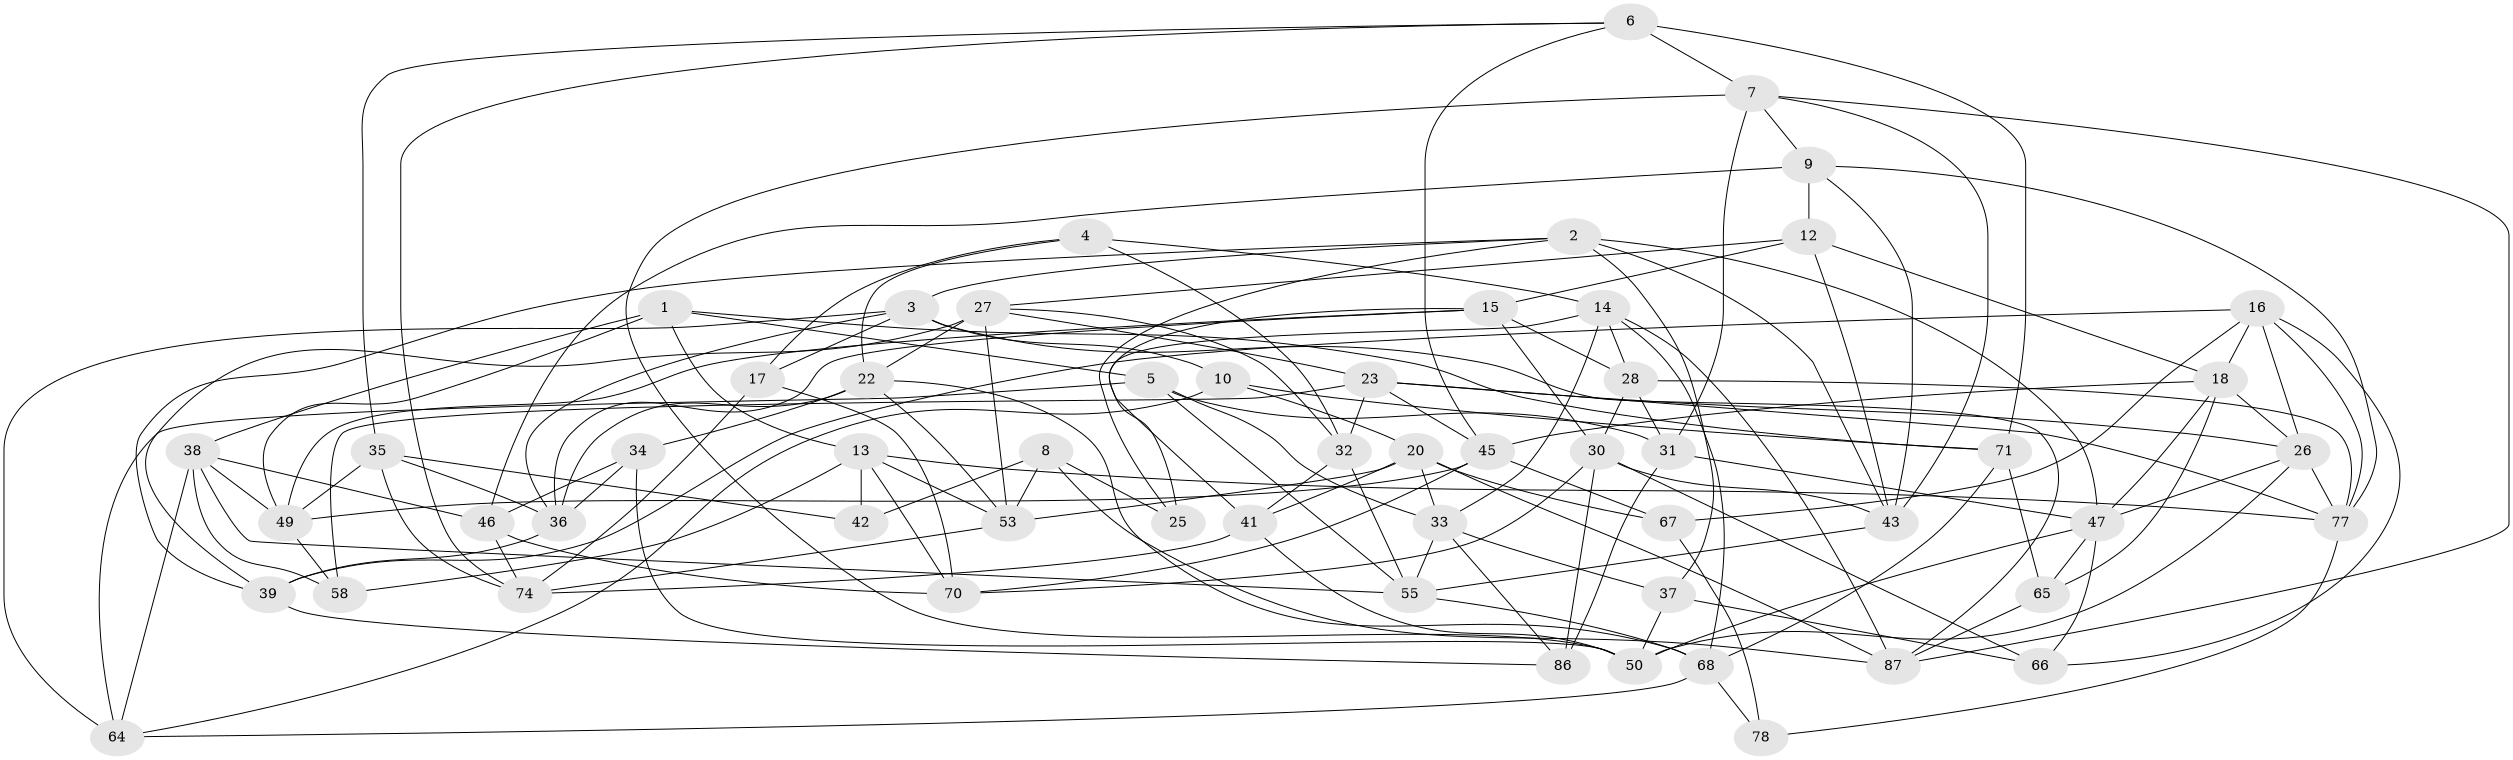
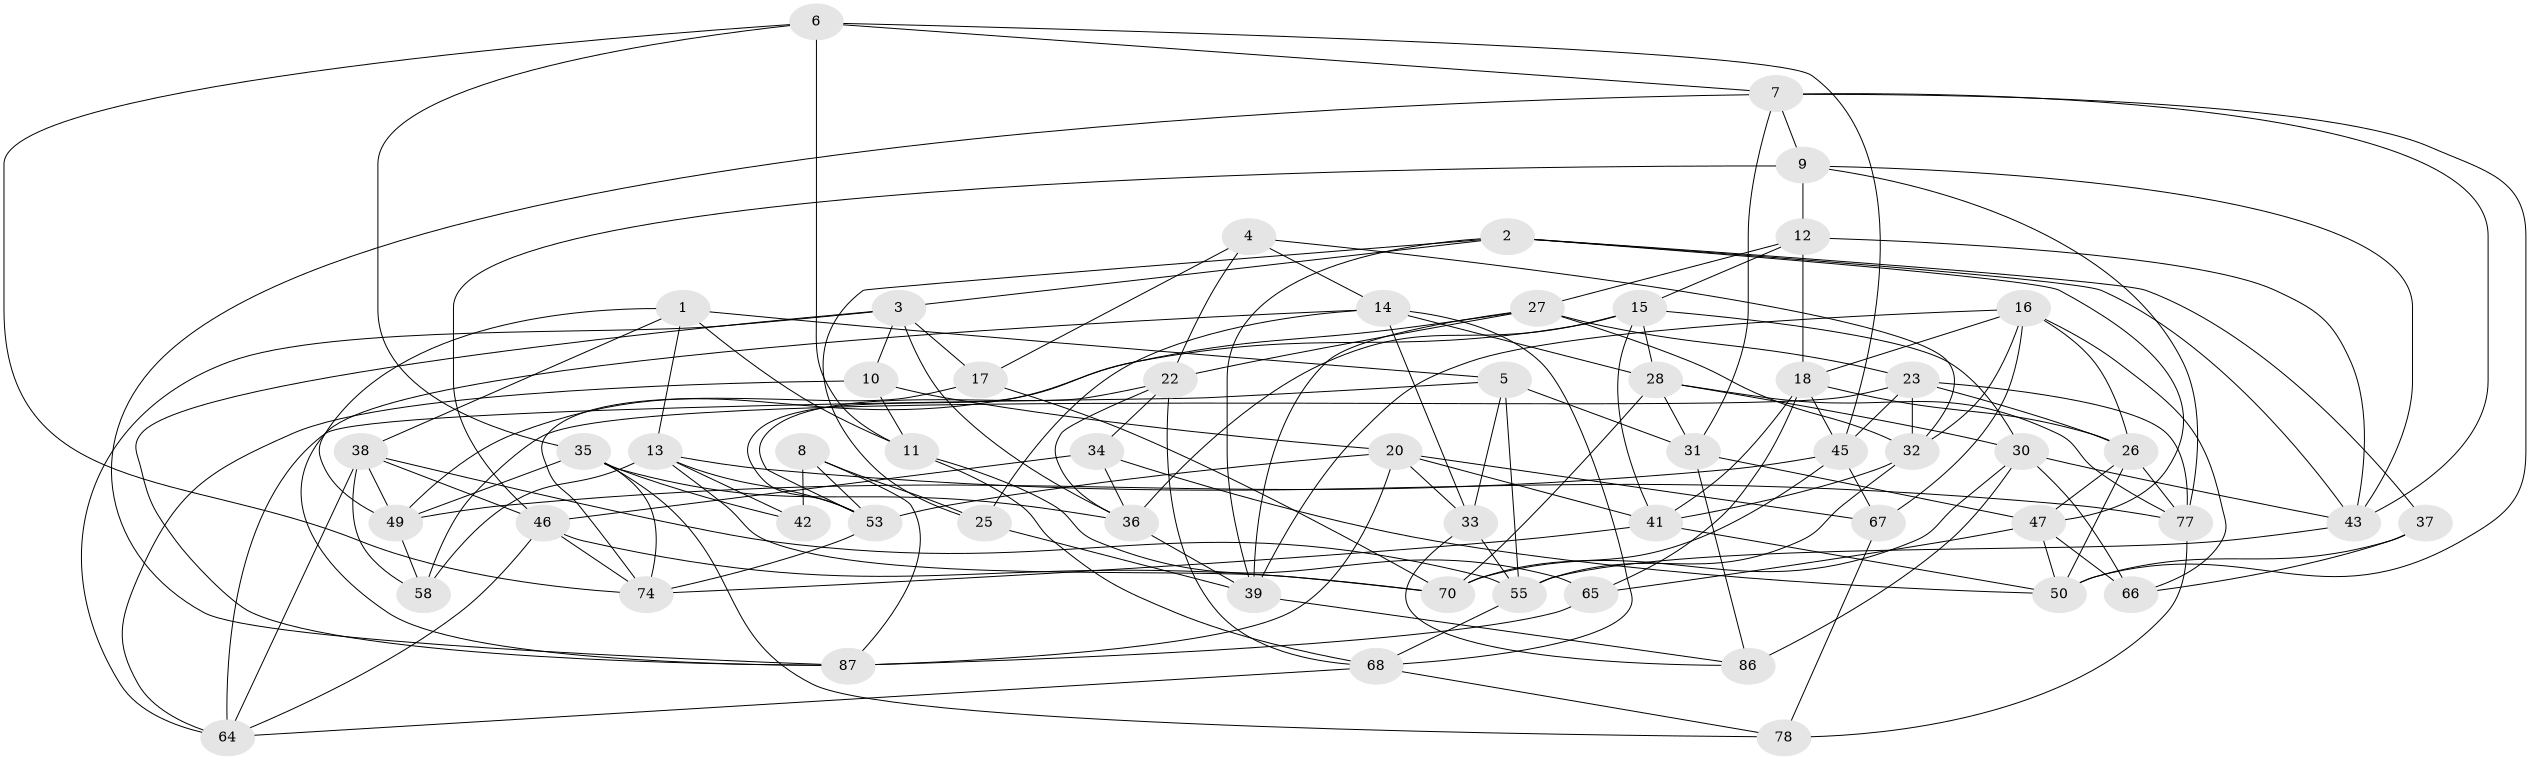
edge "16" -- "77": now "16" -- "32"
node "71": label "71" -> "11"
edge "18" -- "47": now "18" -- "41"
edge "28" -- "70": added
edge "25" -- "39": added
edge "33" -- "37": removed
edge "46" -- "64": added
edge "35" -- "78": added
